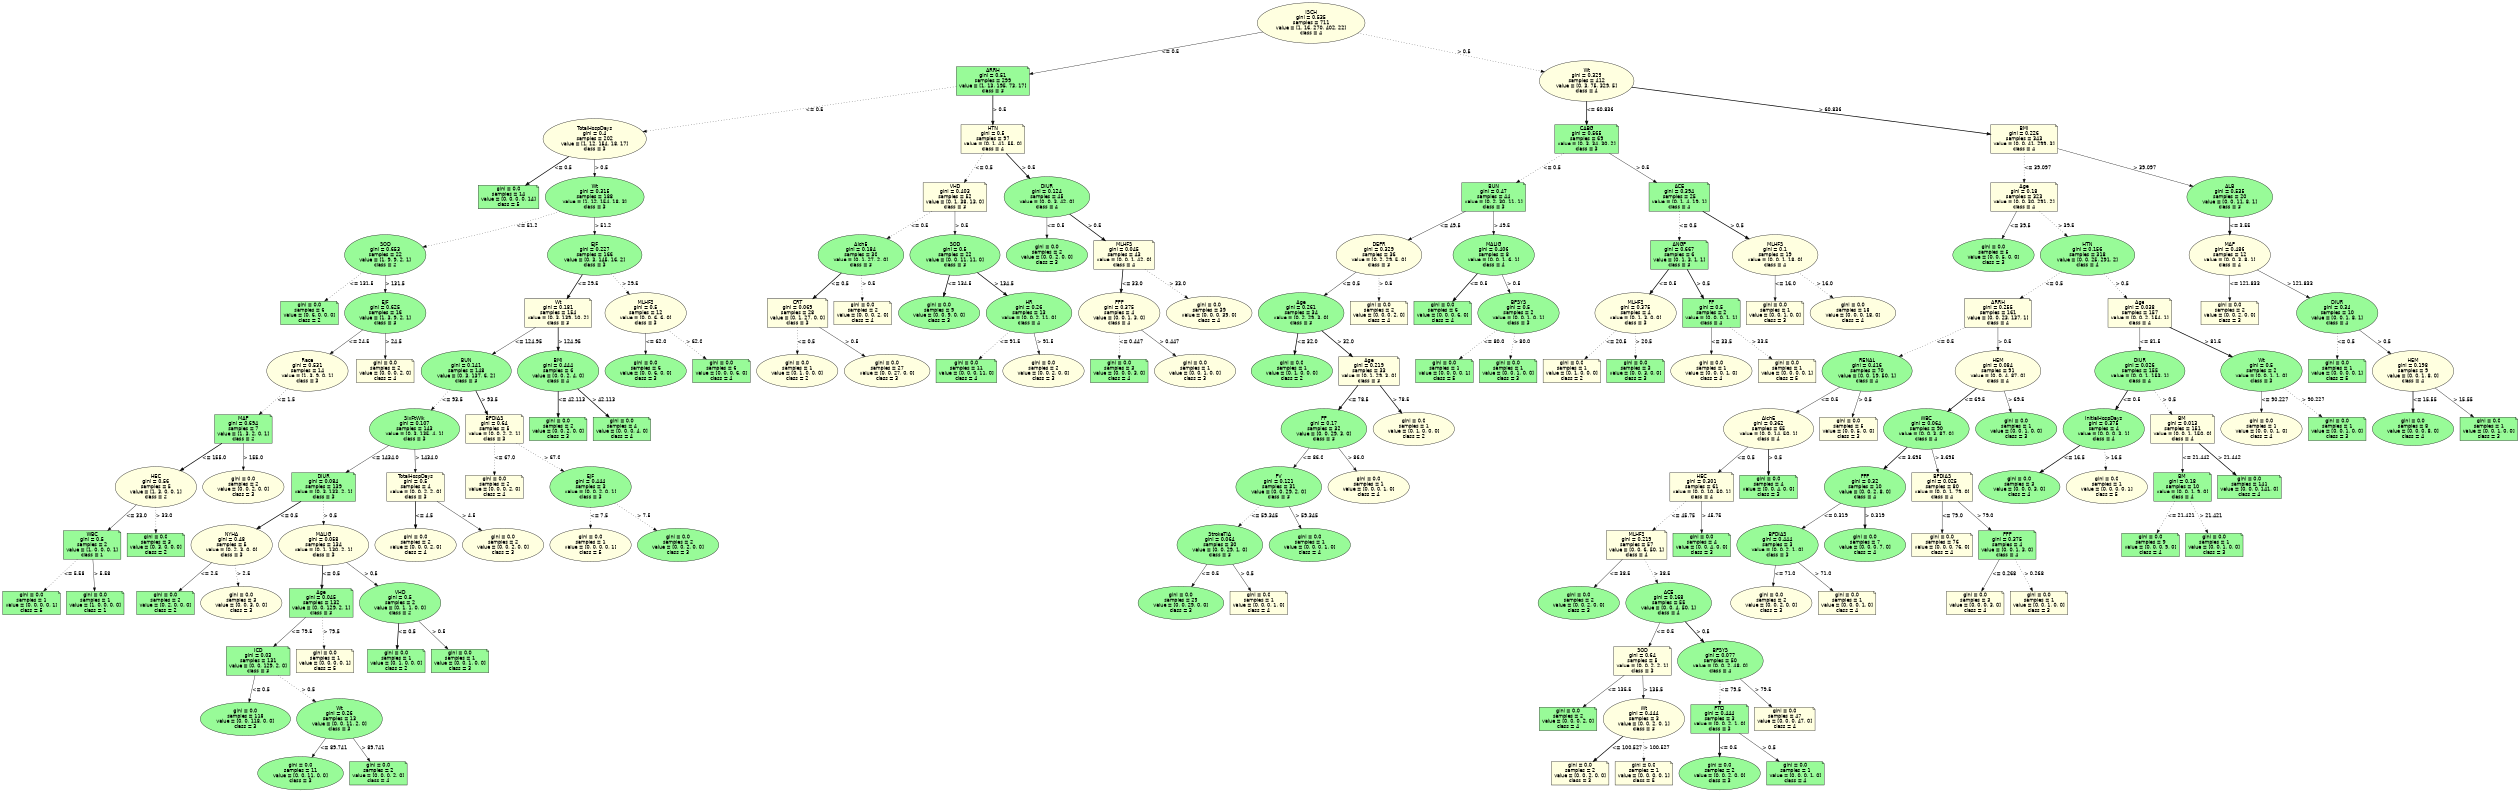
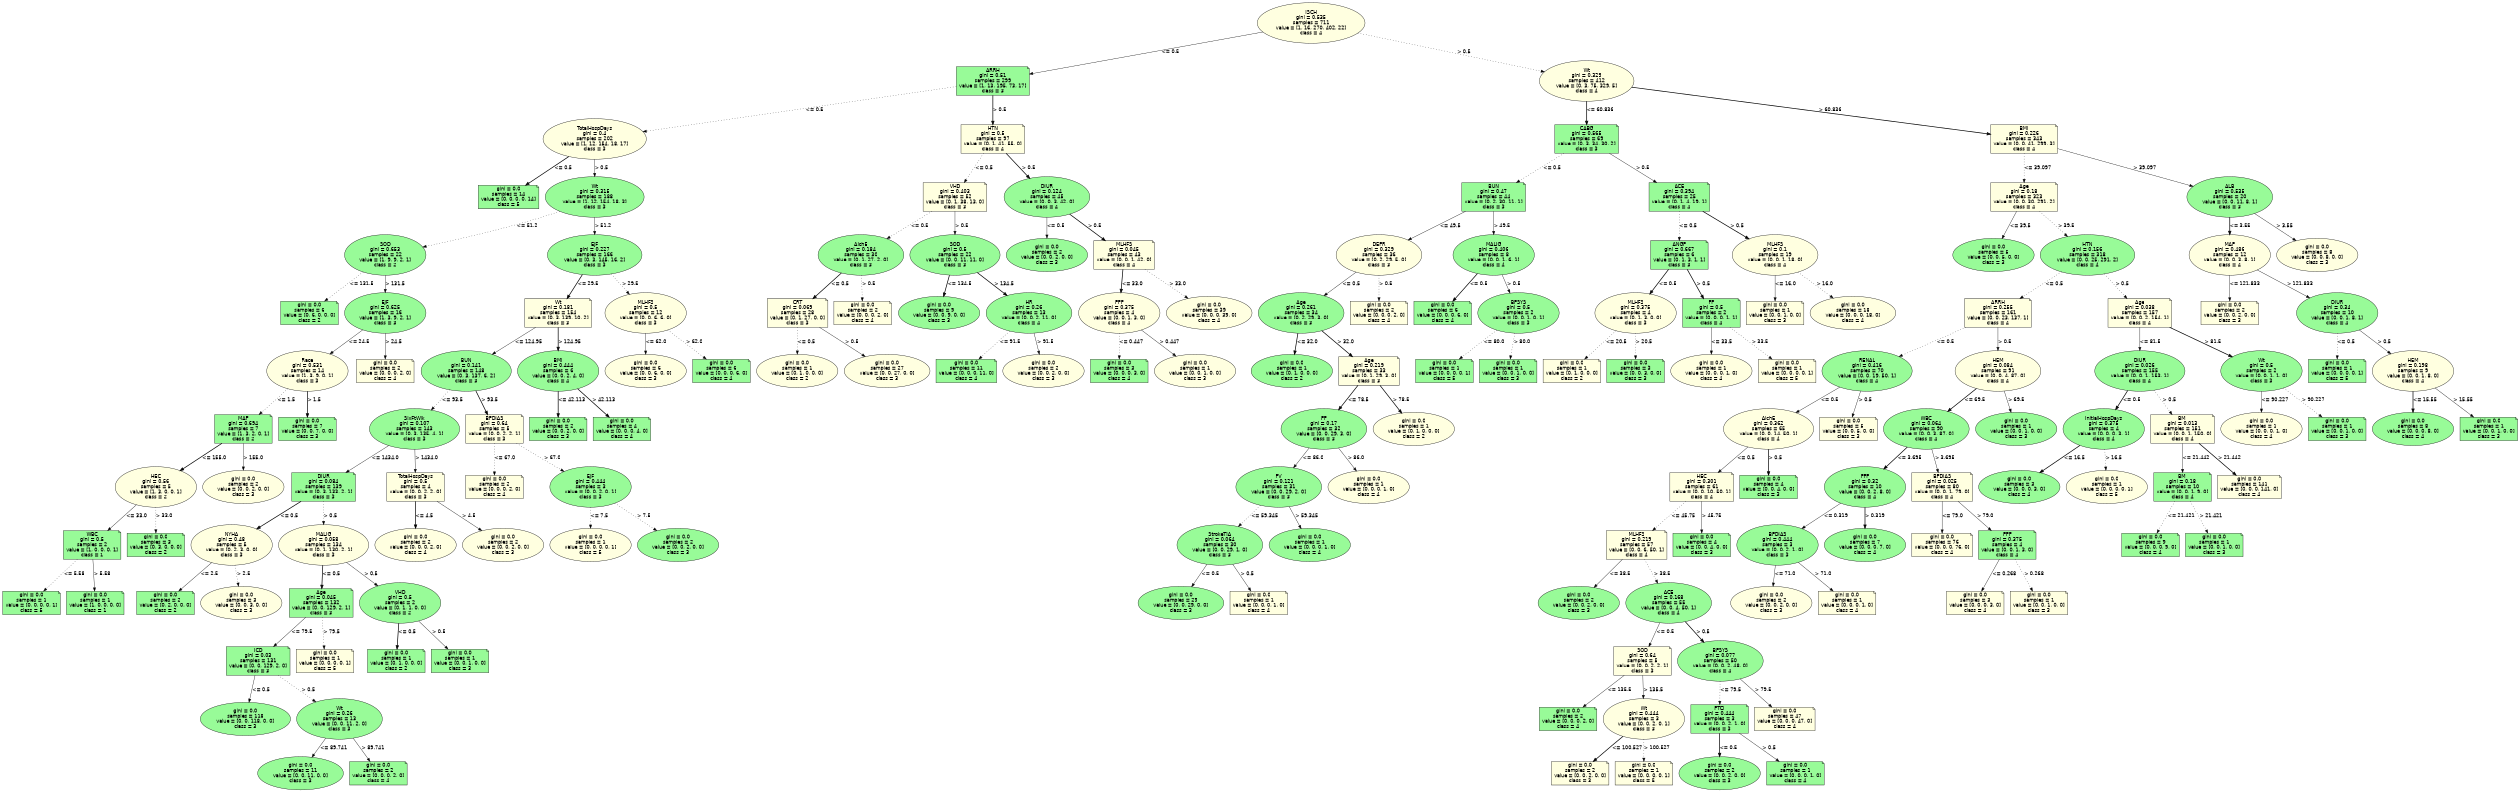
node "gini = 0.0 samples = 8 value = [0, 0, 8, 0, 0] class = 3": added
node "gini = 0.0 samples = 6 value = [0, 0, 6, 0, 0] class = 3": fillcolor palegreen -> lightyellow
node "gini = 0.0 samples = 7 value = [0, 0, 7, 0, 0] class = 3": added
node "gini = 0.0 samples = 141 value = [0, 0, 0, 141, 0] class = 4": fillcolor palegreen -> lightyellow
